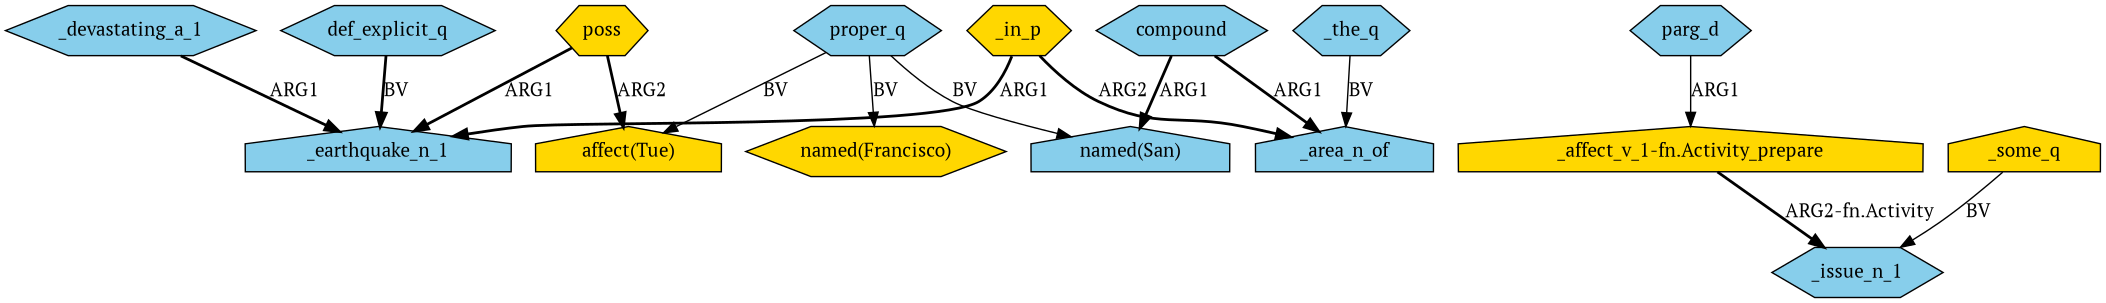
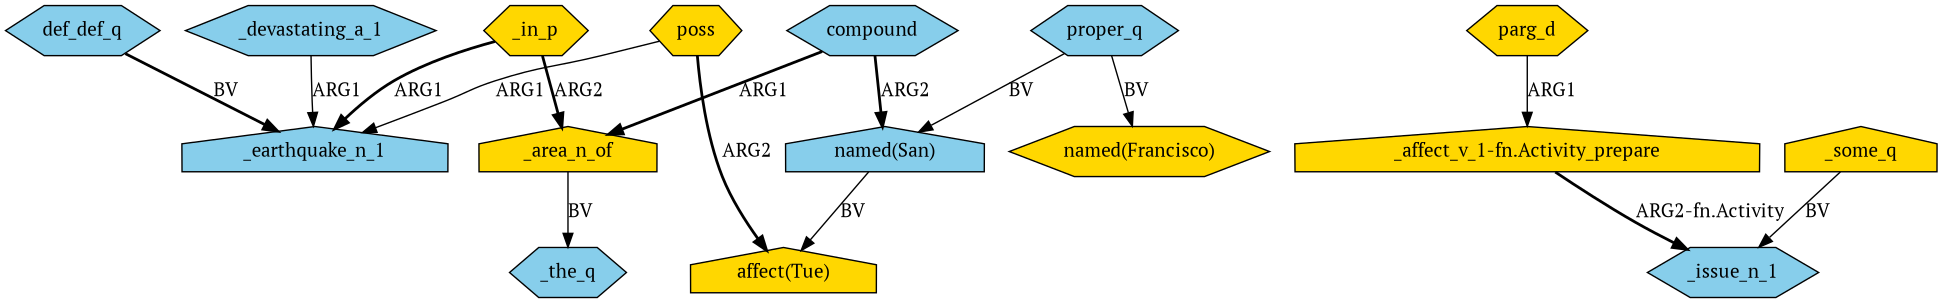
node "def_explicit_q": label "def_explicit_q" -> "def_def_q"
node "parg_d": fillcolor skyblue -> gold
edge "_the_q" -> "_area_n_of": reversed
edge "poss" -> "_earthquake_n_1": style bold -> solid
edge "proper_q" -> "affect(Tue)": now "named(San)" -> "affect(Tue)"
edge "_devastating_a_1" -> "_earthquake_n_1": style bold -> solid
edge "compound" -> "named(San)": label "ARG1" -> "ARG2"
node "_area_n_of": fillcolor skyblue -> gold
